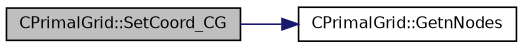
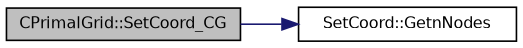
node "CPrimalGrid::GetnNodes": label "CPrimalGrid::GetnNodes" -> "SetCoord::GetnNodes"
